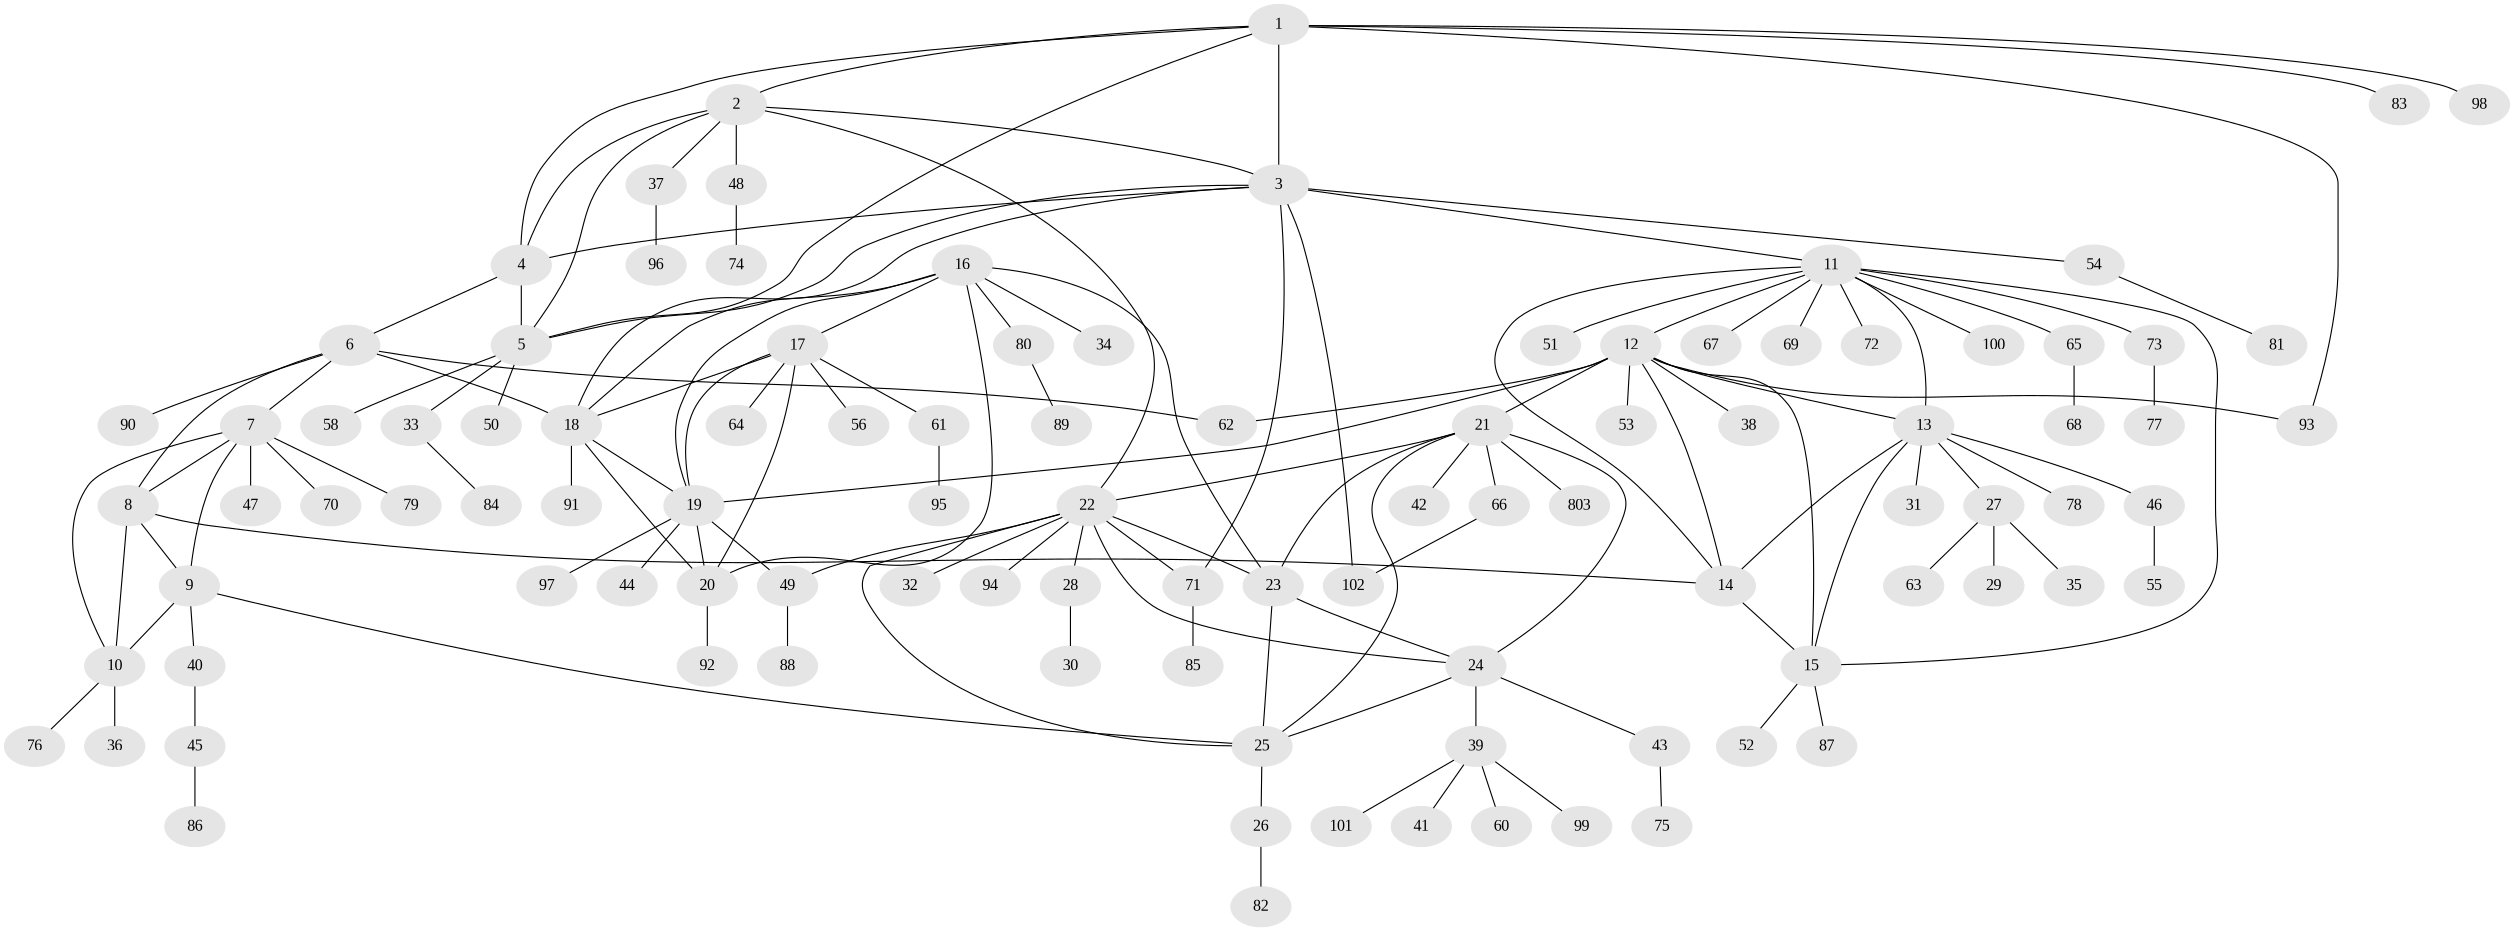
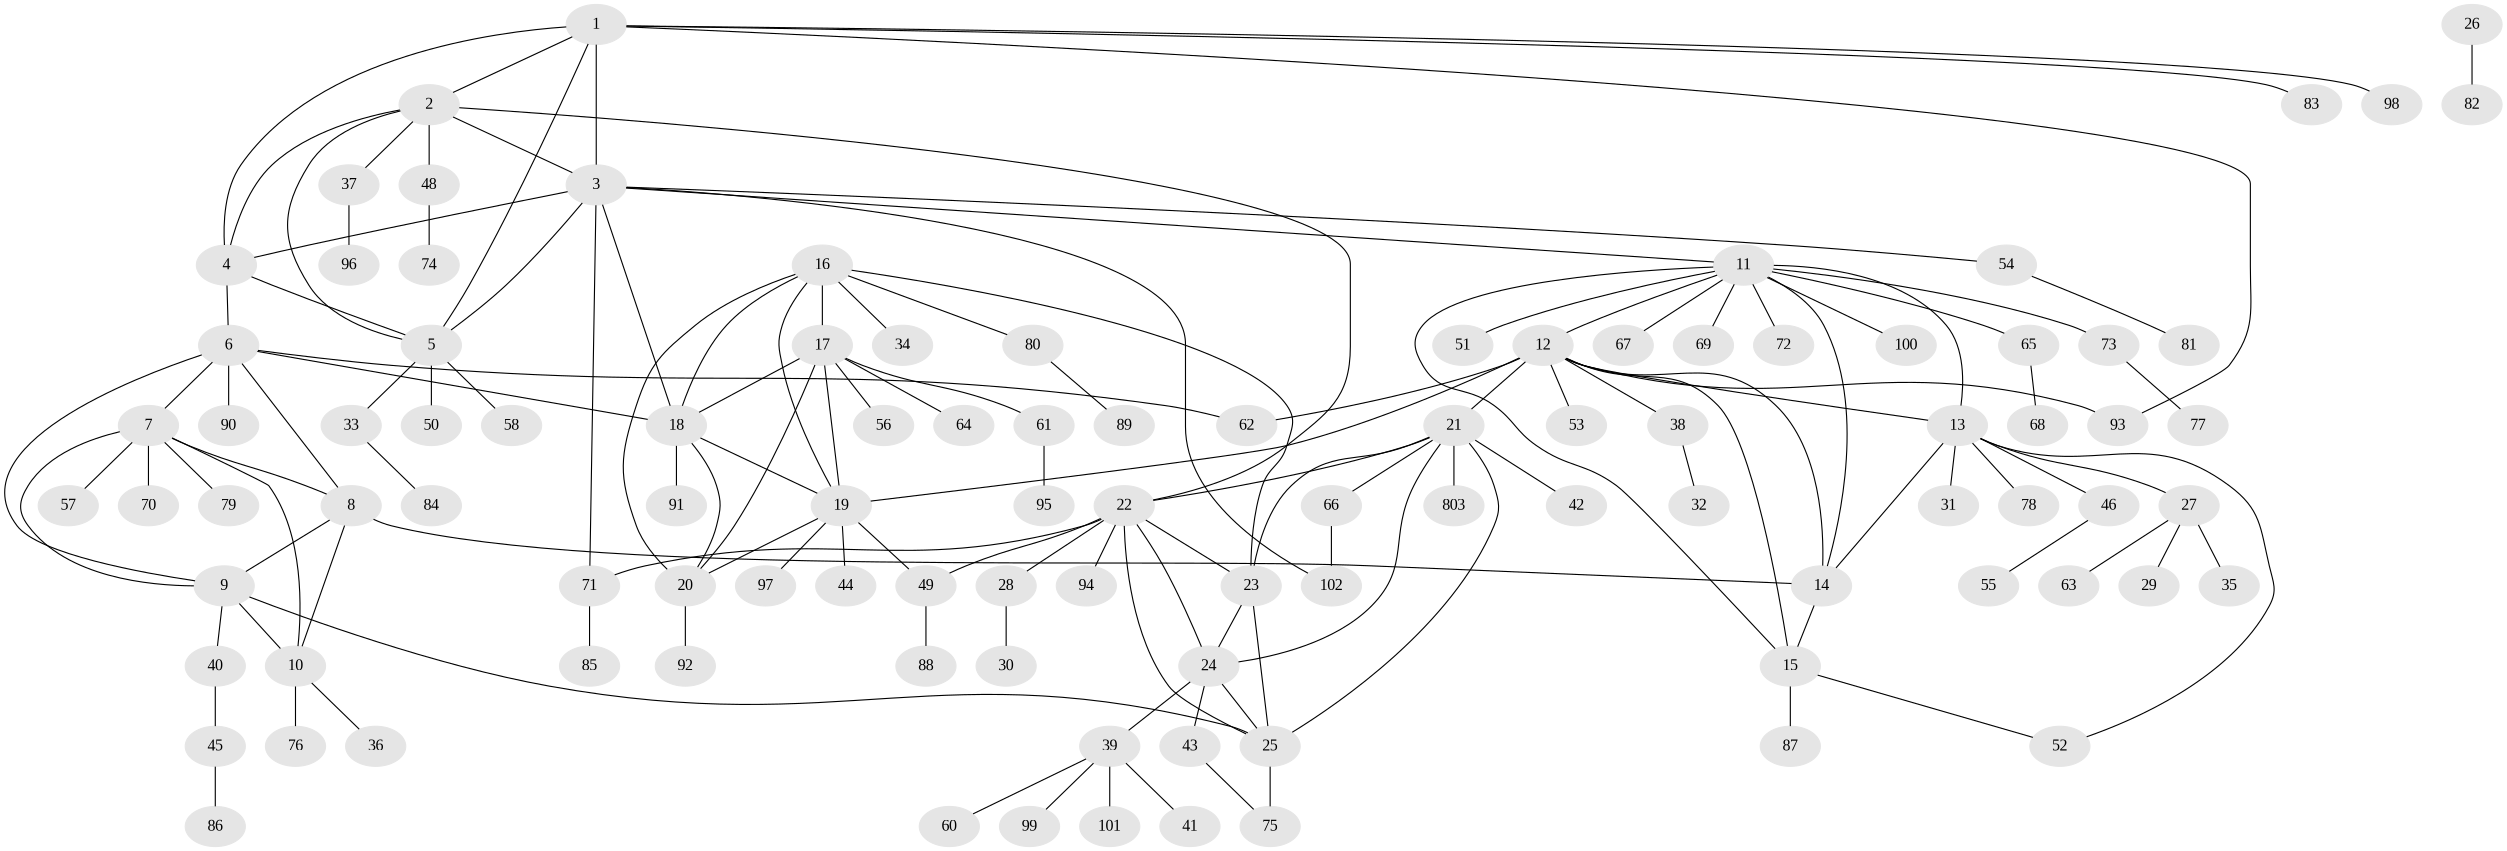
edge "6" -- "9": added
node "47": label "47" -> "57"
edge "13" -- "15": now "13" -- "52"
edge "22" -- "32": now "38" -- "32"
edge "25" -- "26": now "25" -- "75"
